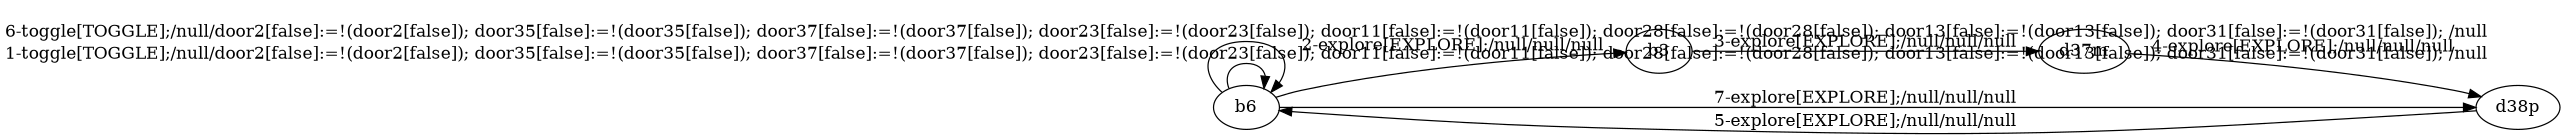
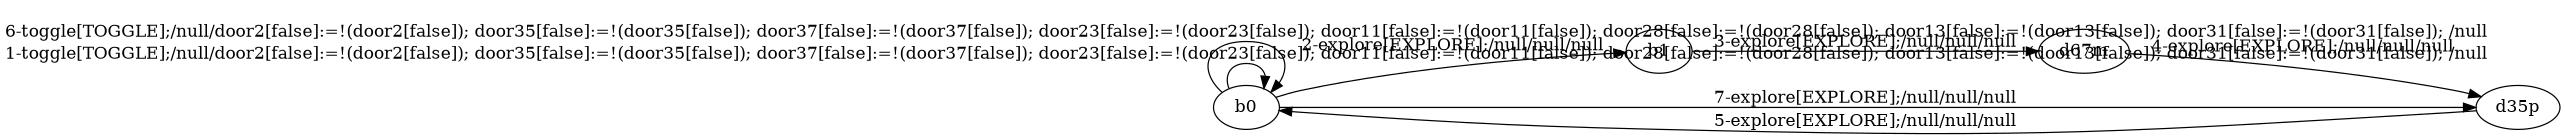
node "b3": label "b3" -> "b1"
node "d37m": label "d37m" -> "d67m"
node "b6": label "b6" -> "b0"
node "d38p": label "d38p" -> "d35p"
